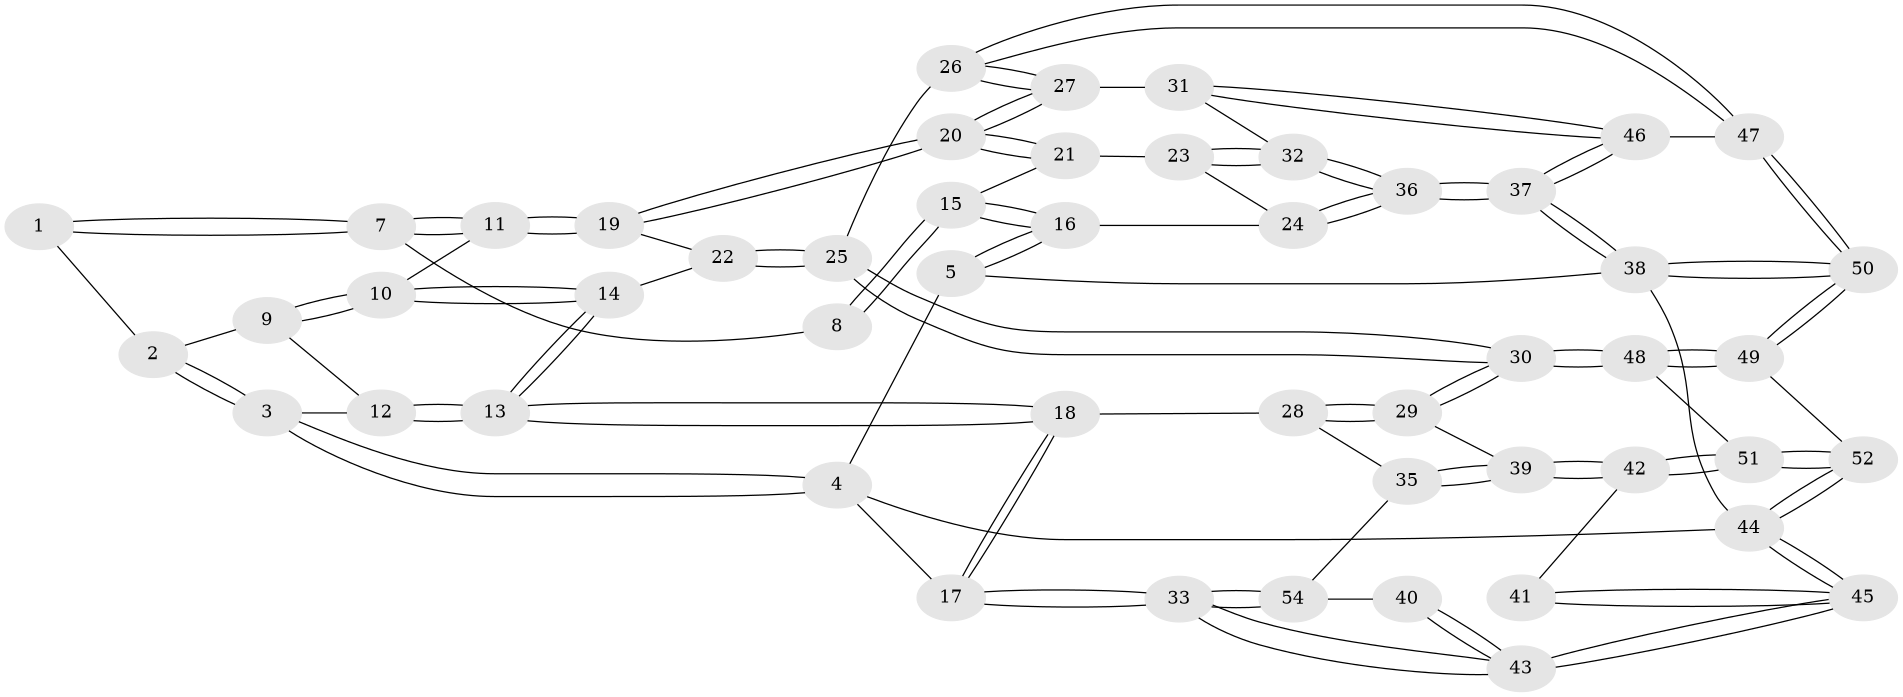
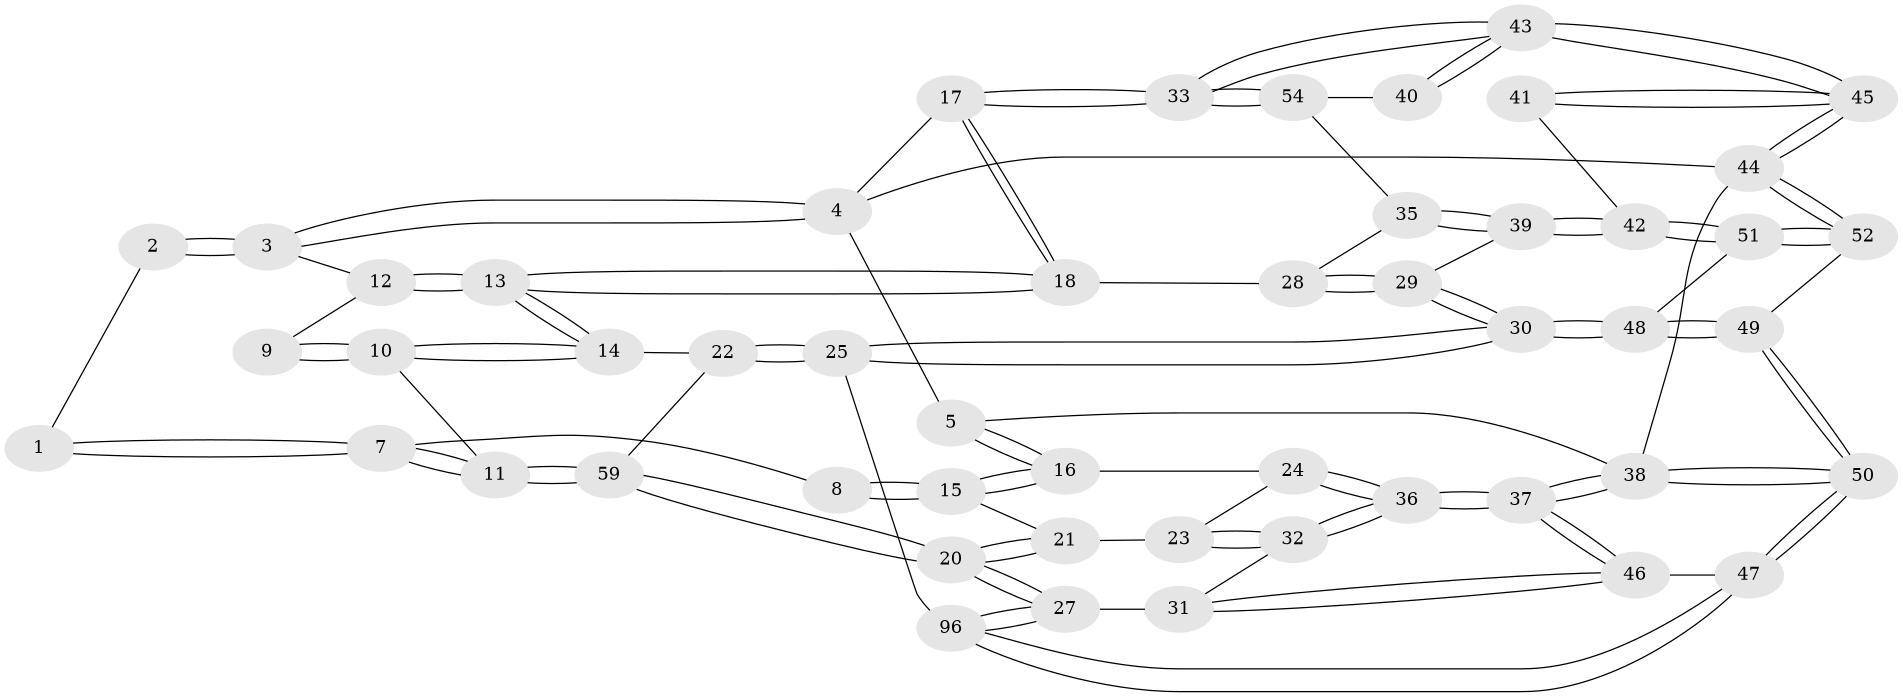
node "26": label "26" -> "96"
node "19": label "19" -> "59"
edge "9" -- "2": removed
